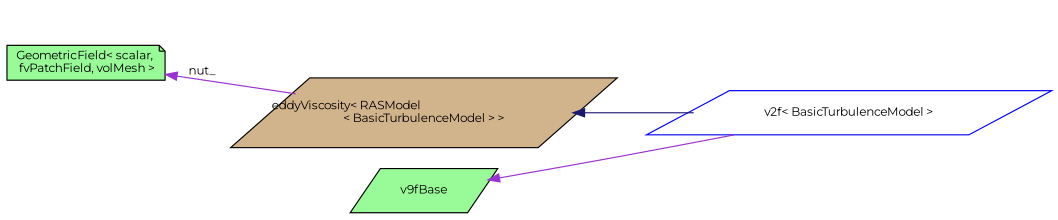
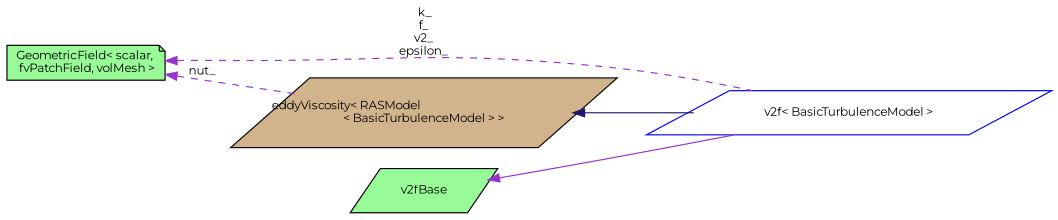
edge "v2f< BasicTurbulenceModel >" -> "GeometricField< scalar, fvPatchField, volMesh >": added, label "k_ f_ v2_ epsilon_"
edge "eddyViscosity< RASModel < BasicTurbulenceModel > >" -> "GeometricField< scalar, fvPatchField, volMesh >": style solid -> dashed
node "v9fBase": label "v9fBase" -> "v2fBase"
